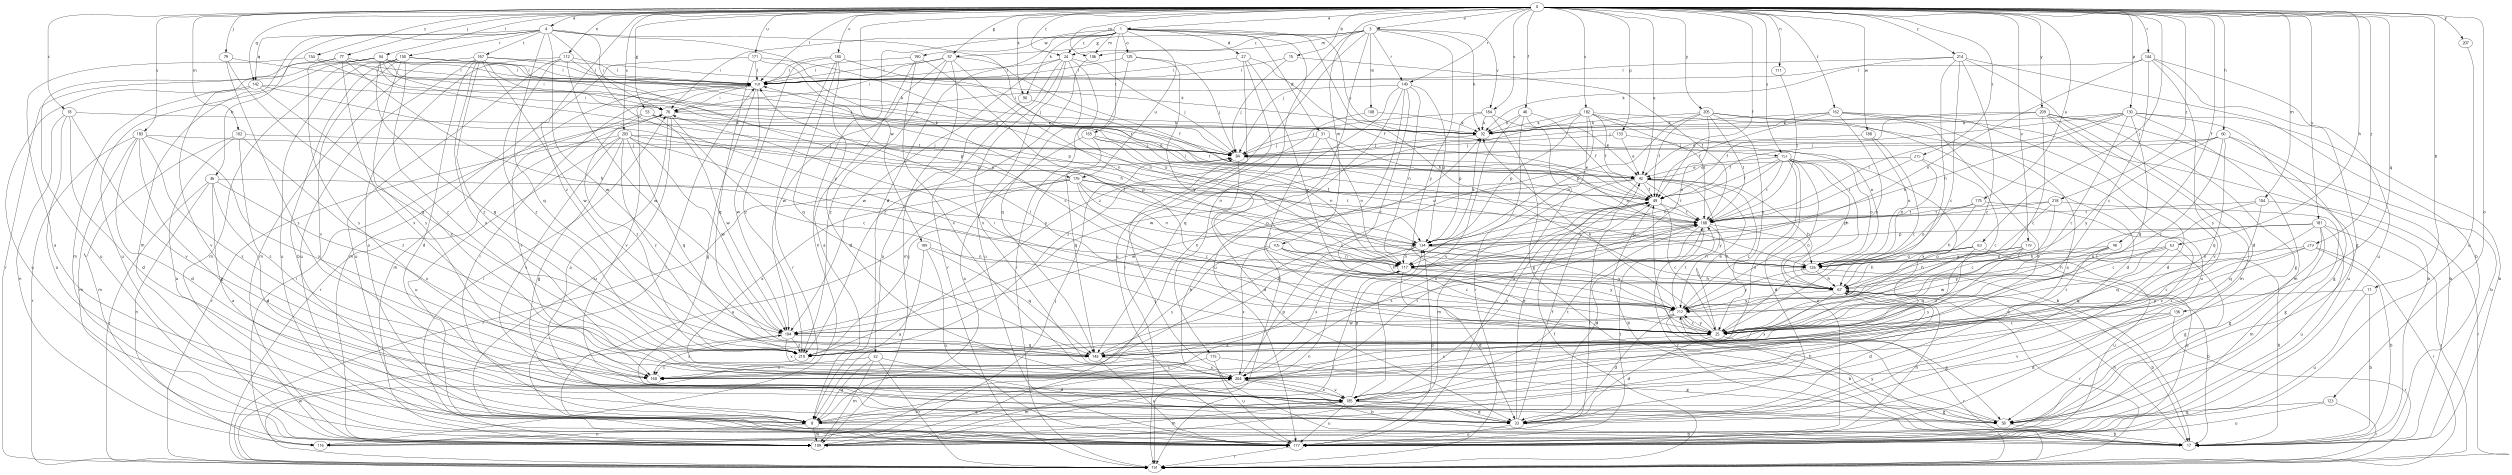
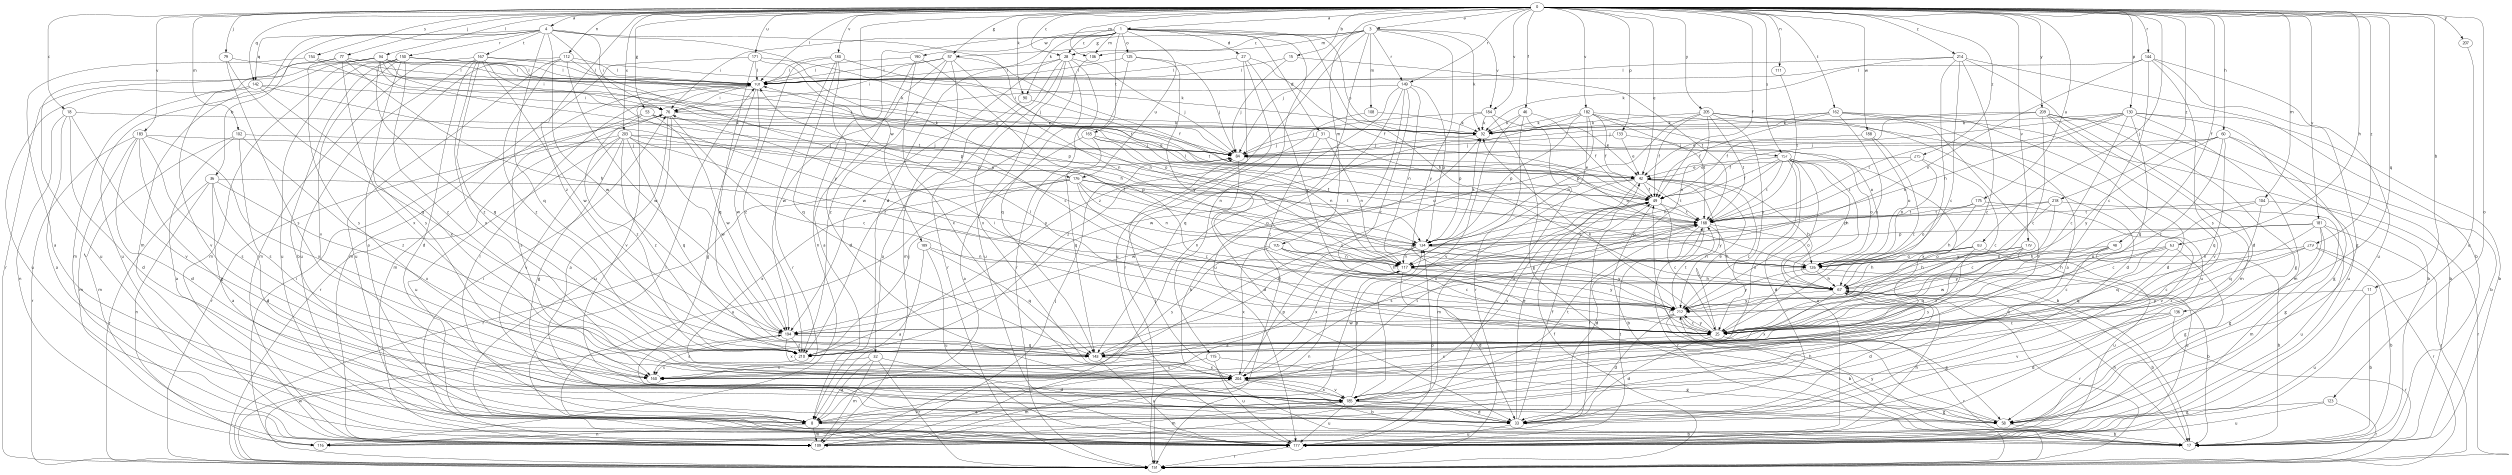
node "24": label "24" -> "28"
